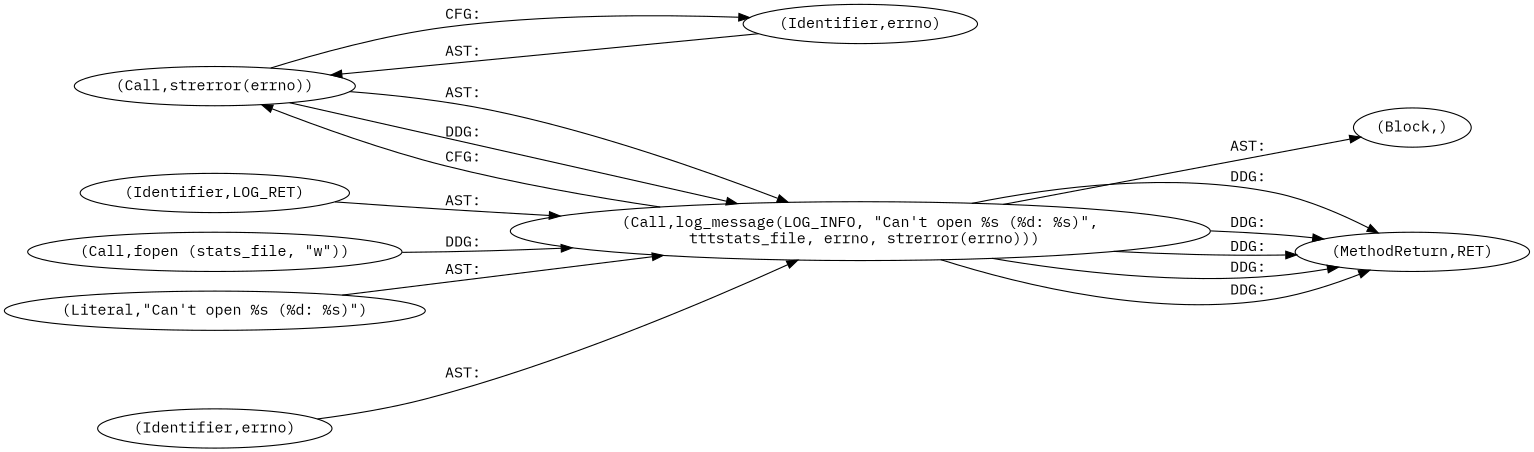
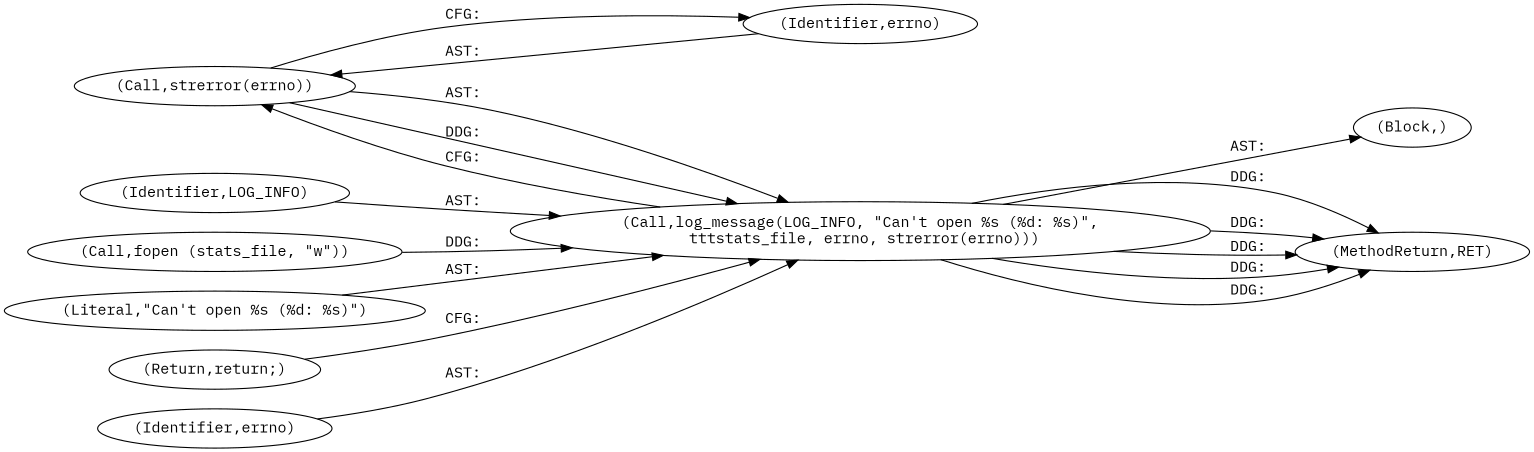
node "(Identifier,LOG_RET)": label "(Identifier,LOG_RET)" -> "(Identifier,LOG_INFO)"
node "(Return,return;)": added
